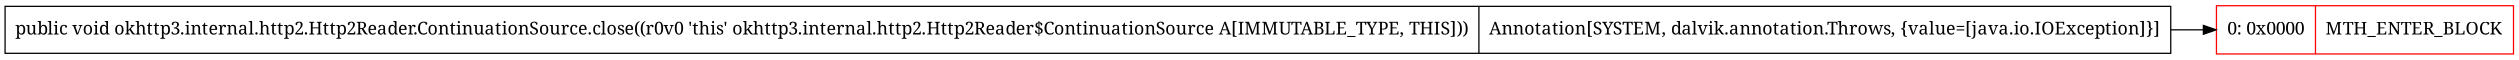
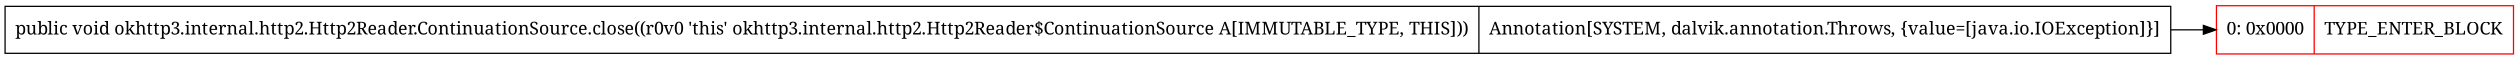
node "0: 0x0000": text "MTH_ENTER_BLOCK" -> "TYPE_ENTER_BLOCK"
